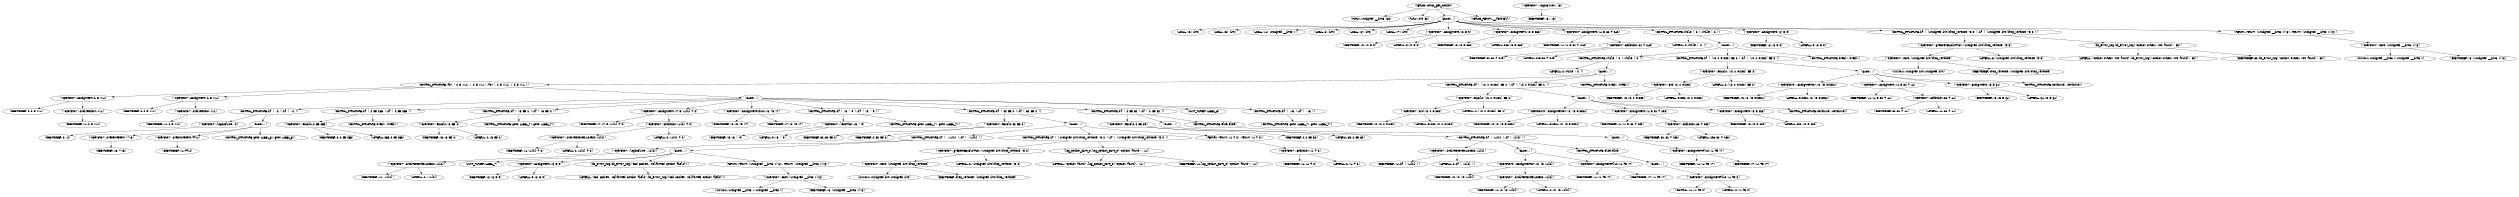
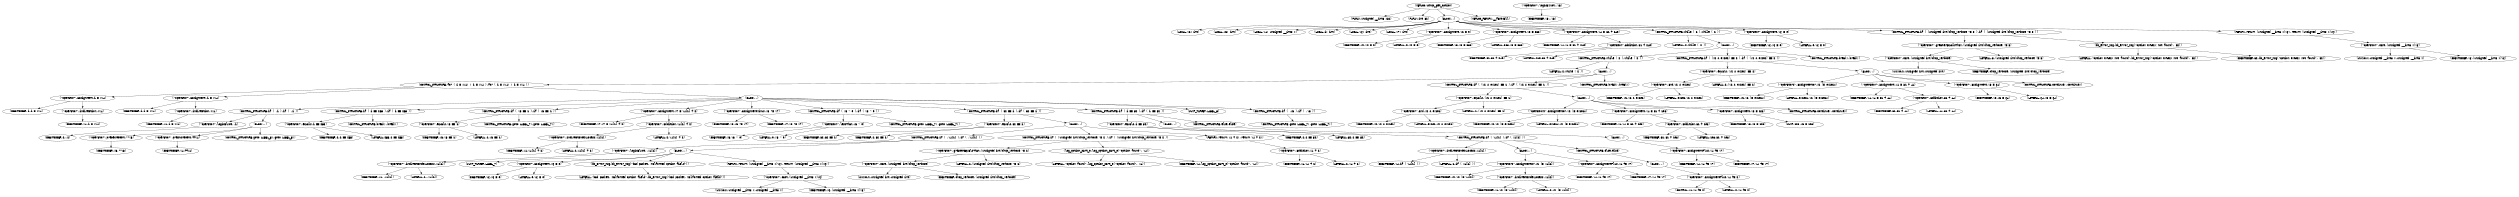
node "(LITERAL,128,v3 = 128)": label "(LITERAL,128,v3 = 128)" -> "(JUMP,128,v3 = 128)"
